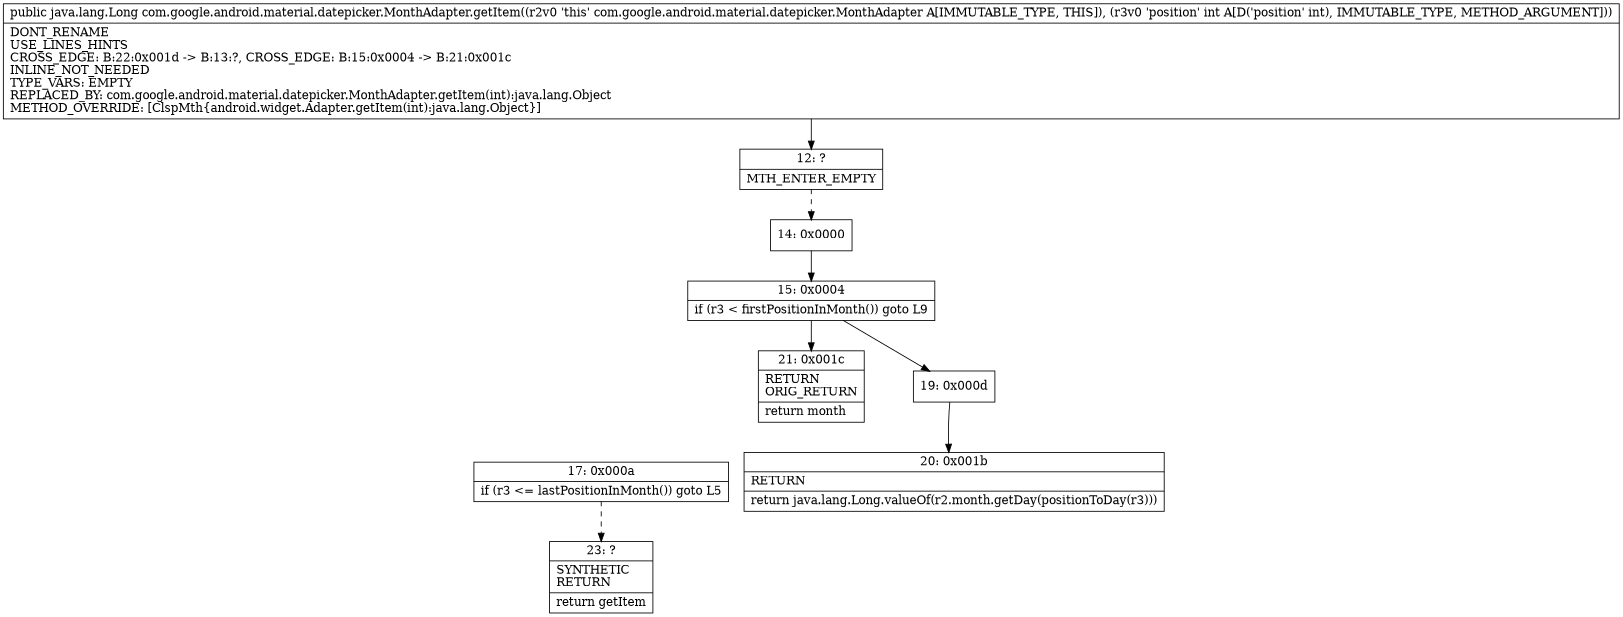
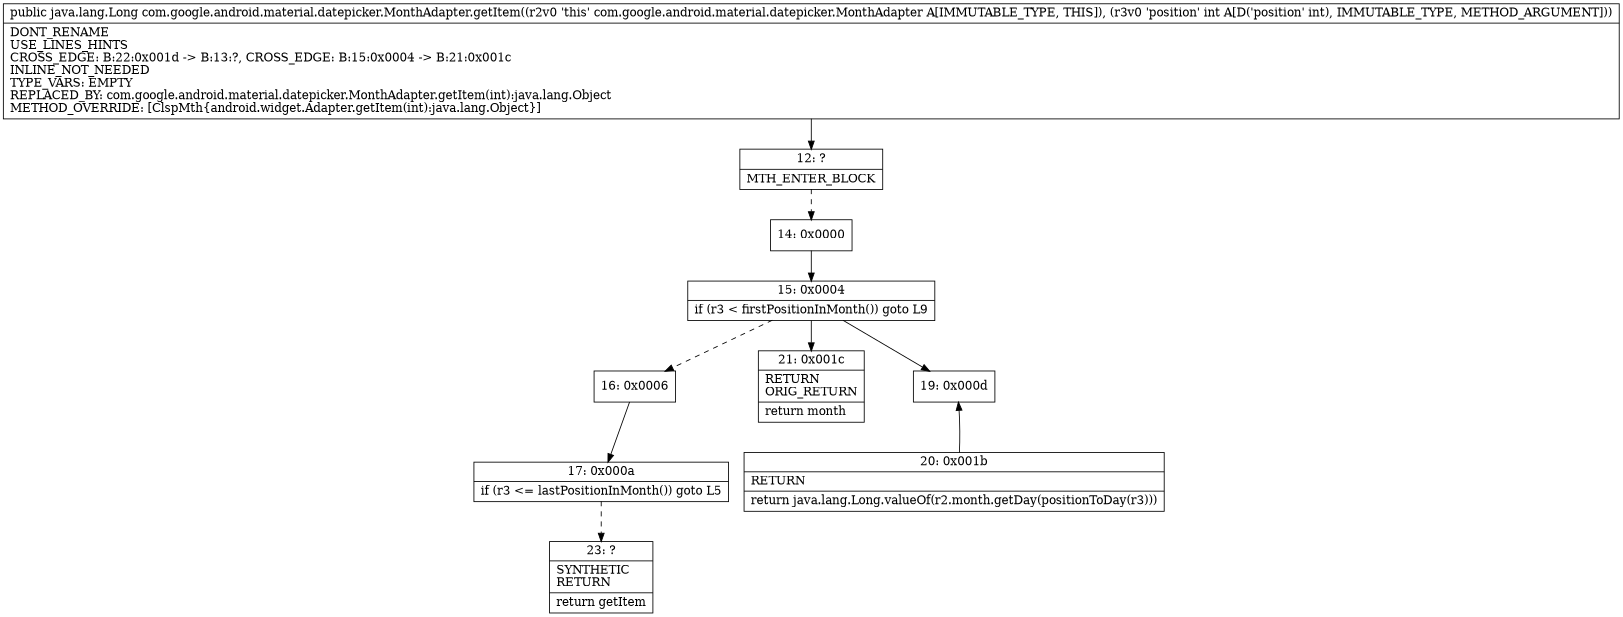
node "12: ?": text "MTH_ENTER_EMPTY" -> "MTH_ENTER_BLOCK"
node "16: 0x0006": added
edge "19: 0x000d" -> "20: 0x001b": reversed
